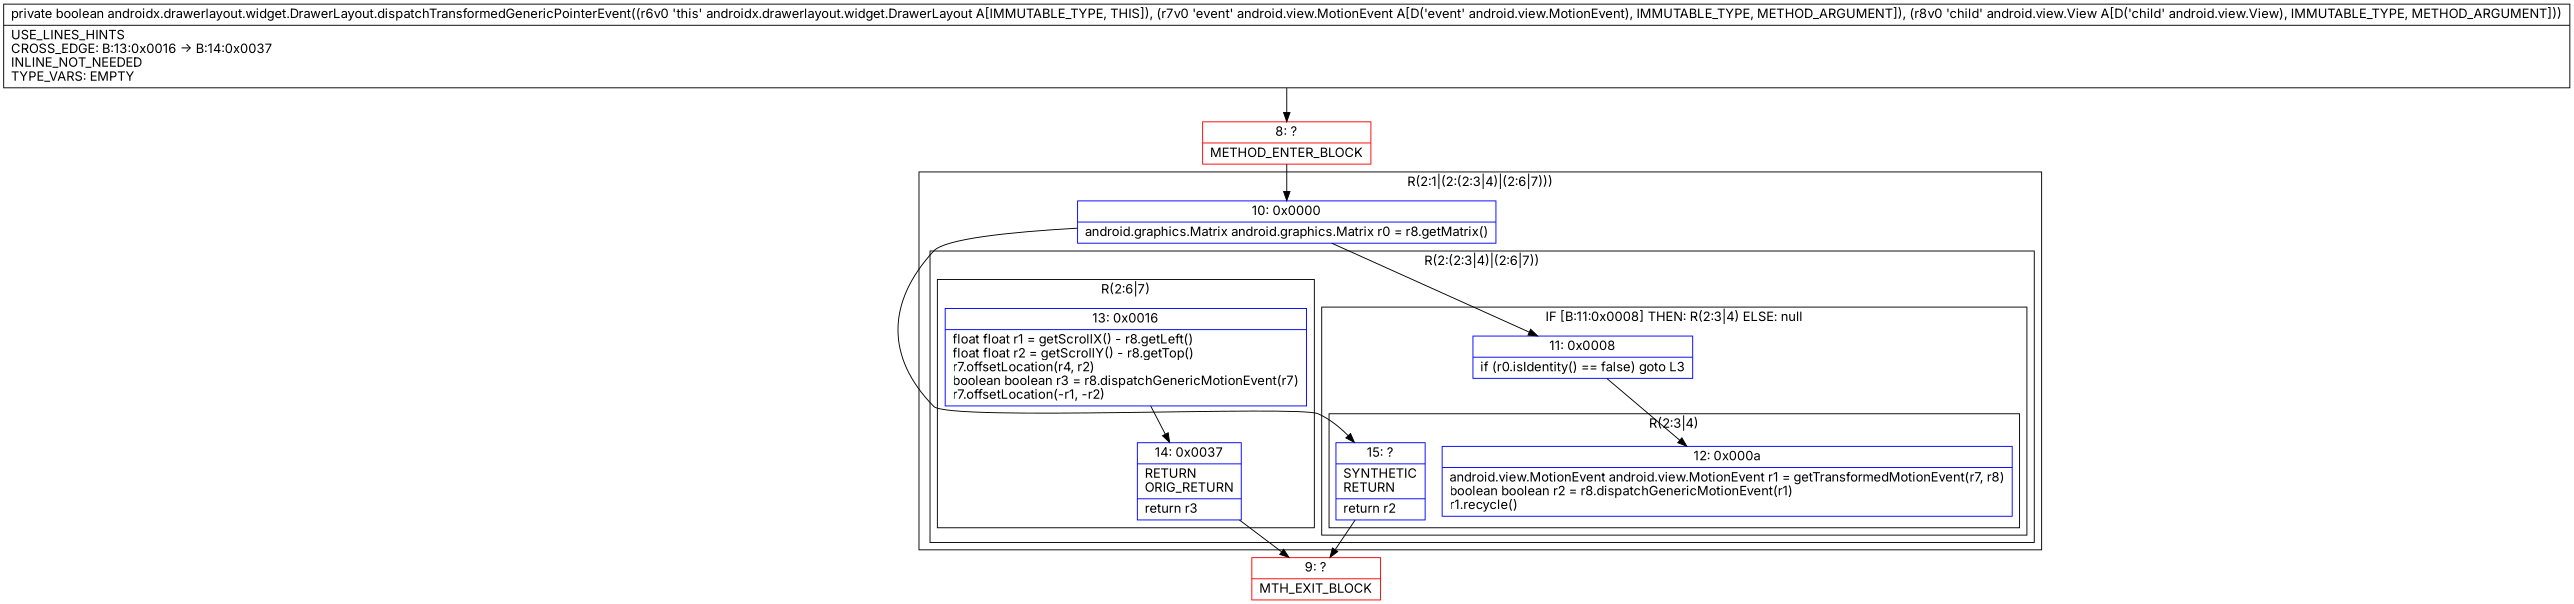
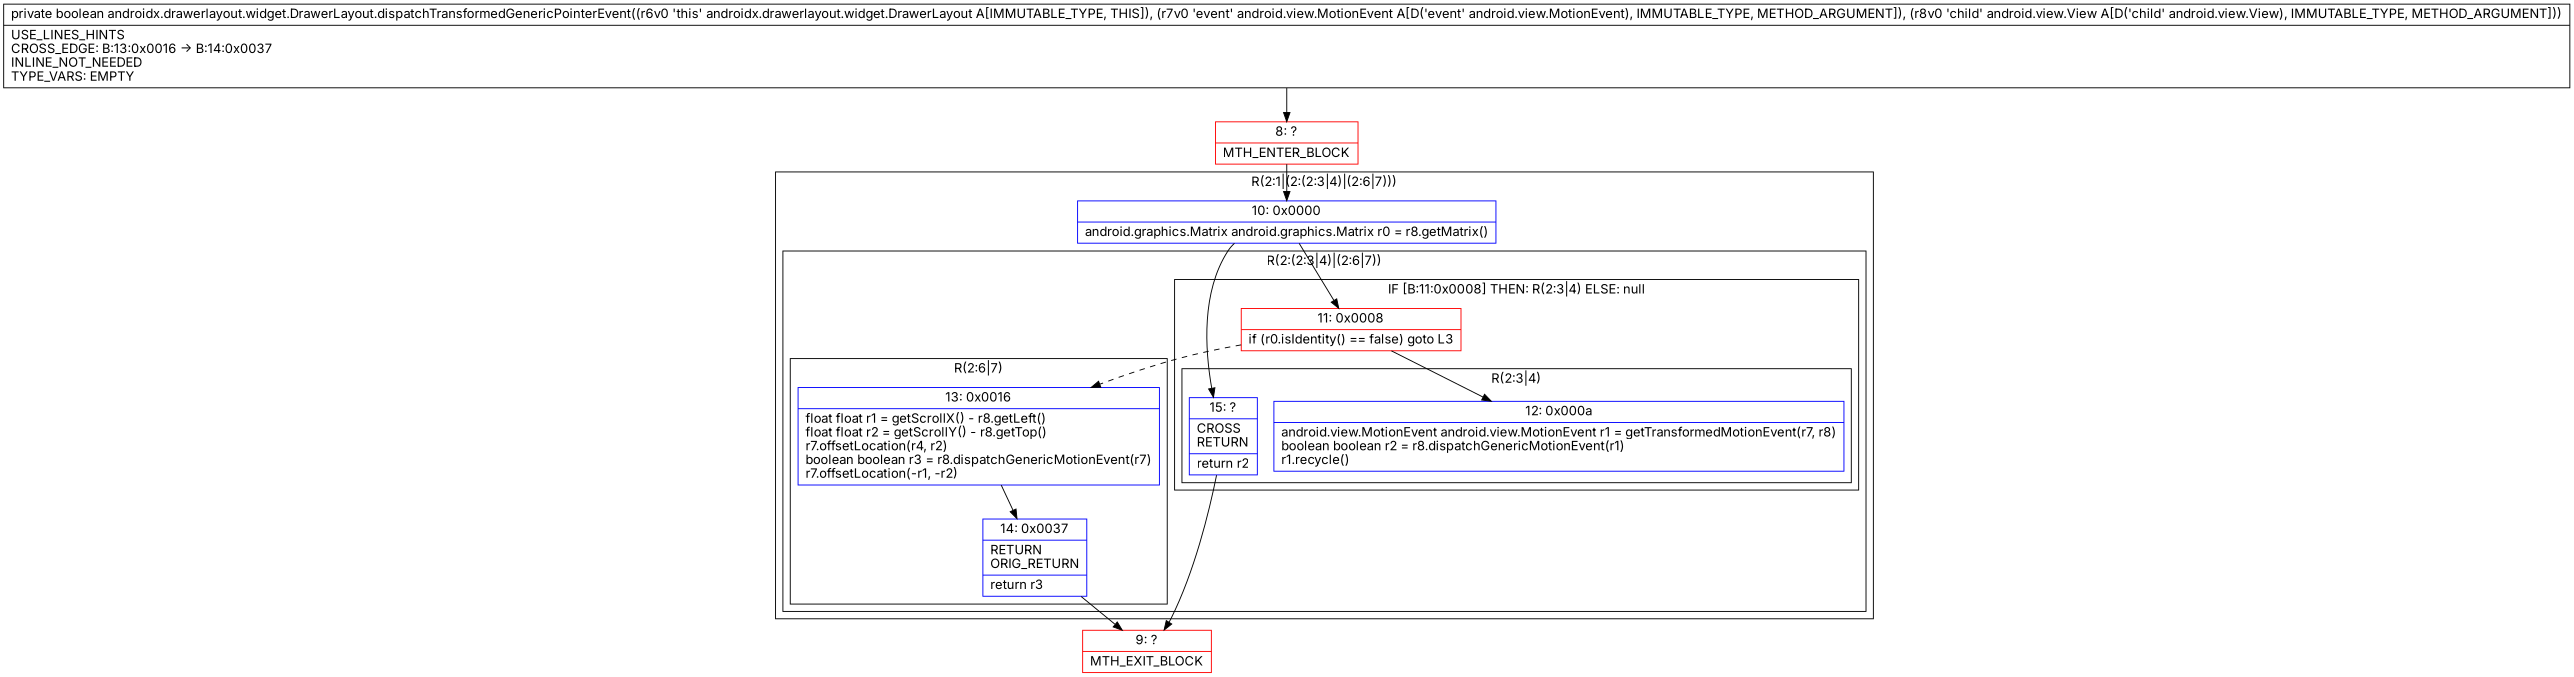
node "8: ?": text "METHOD_ENTER_BLOCK" -> "MTH_ENTER_BLOCK"
node "11: 0x0008": color blue -> red
edge "11: 0x0008" -> "13: 0x0016": added
node "15: ?": text "SYNTHETIC" -> "CROSS"
